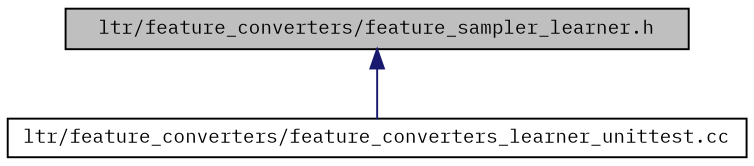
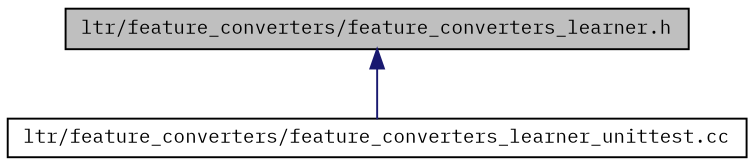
node "ltr/feature_converters/feature_sampler_learner.h": label "ltr/feature_converters/feature_sampler_learner.h" -> "ltr/feature_converters/feature_converters_learner.h"
